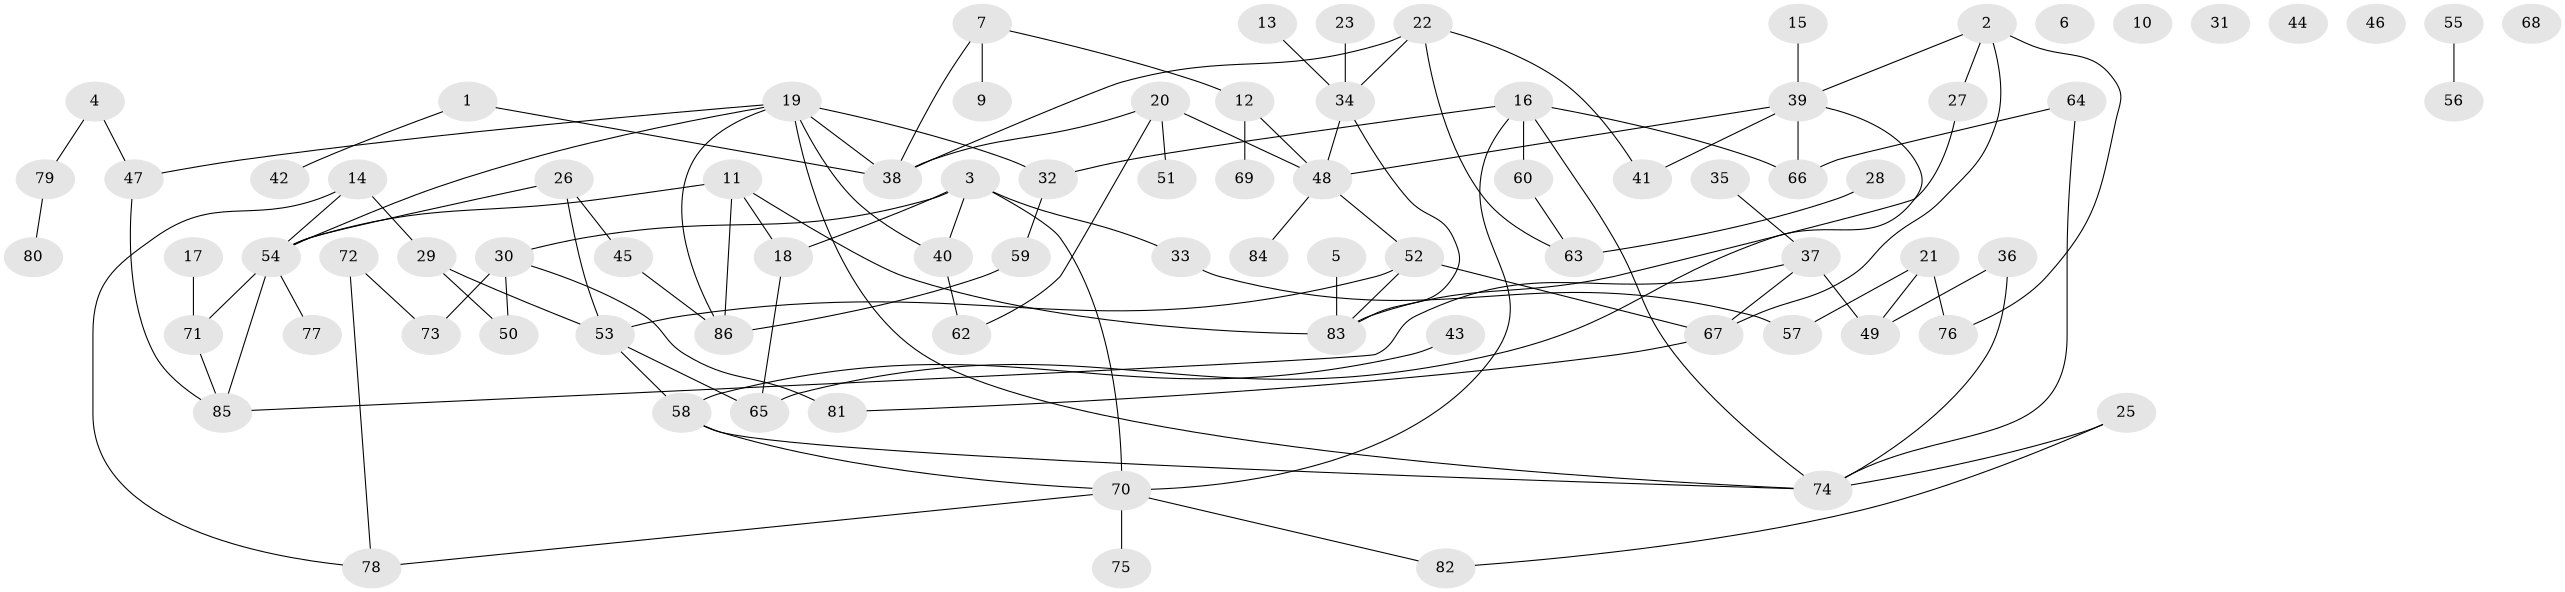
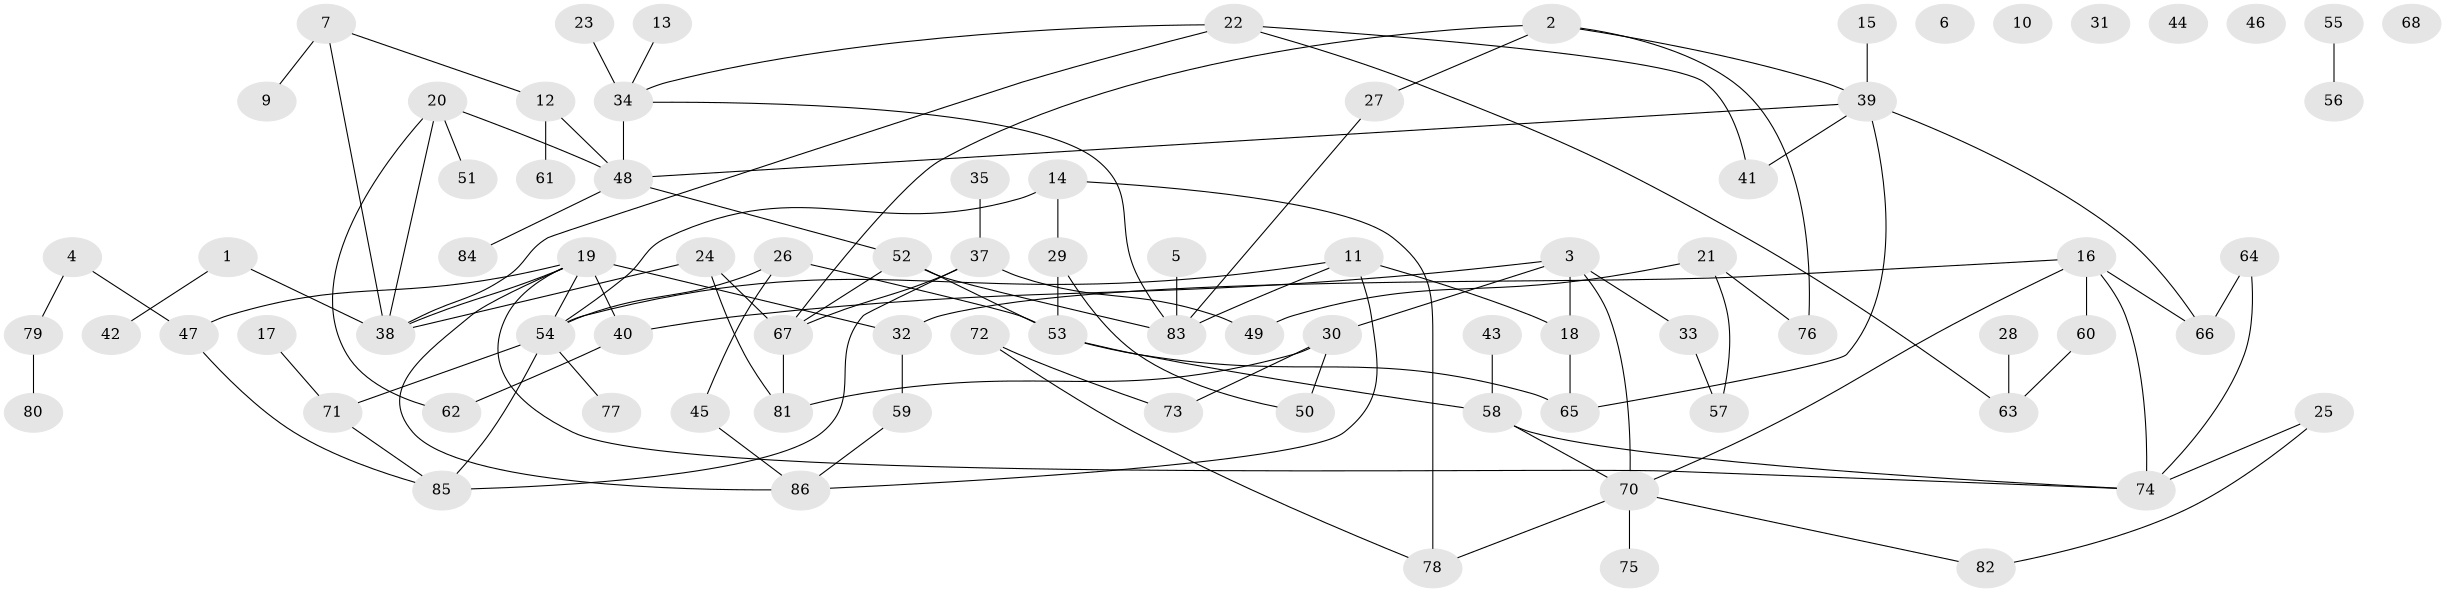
node "69": label "69" -> "61"
node "24": added
node "36": removed
